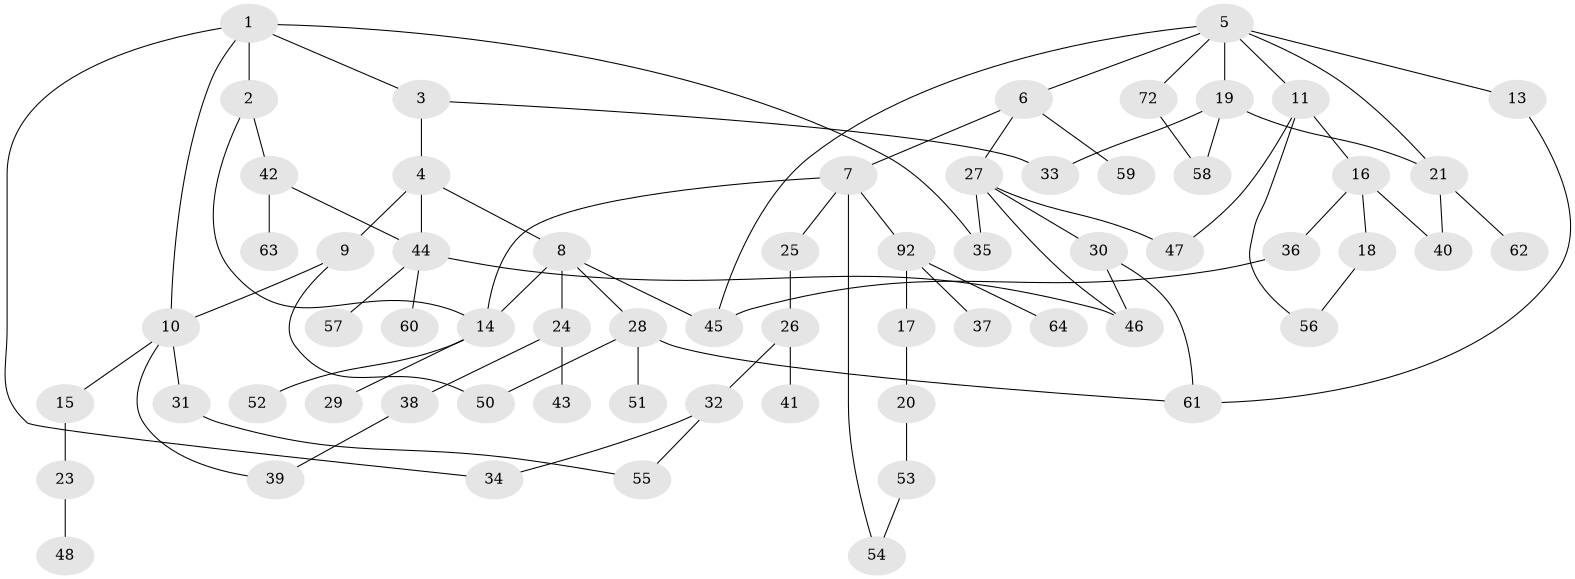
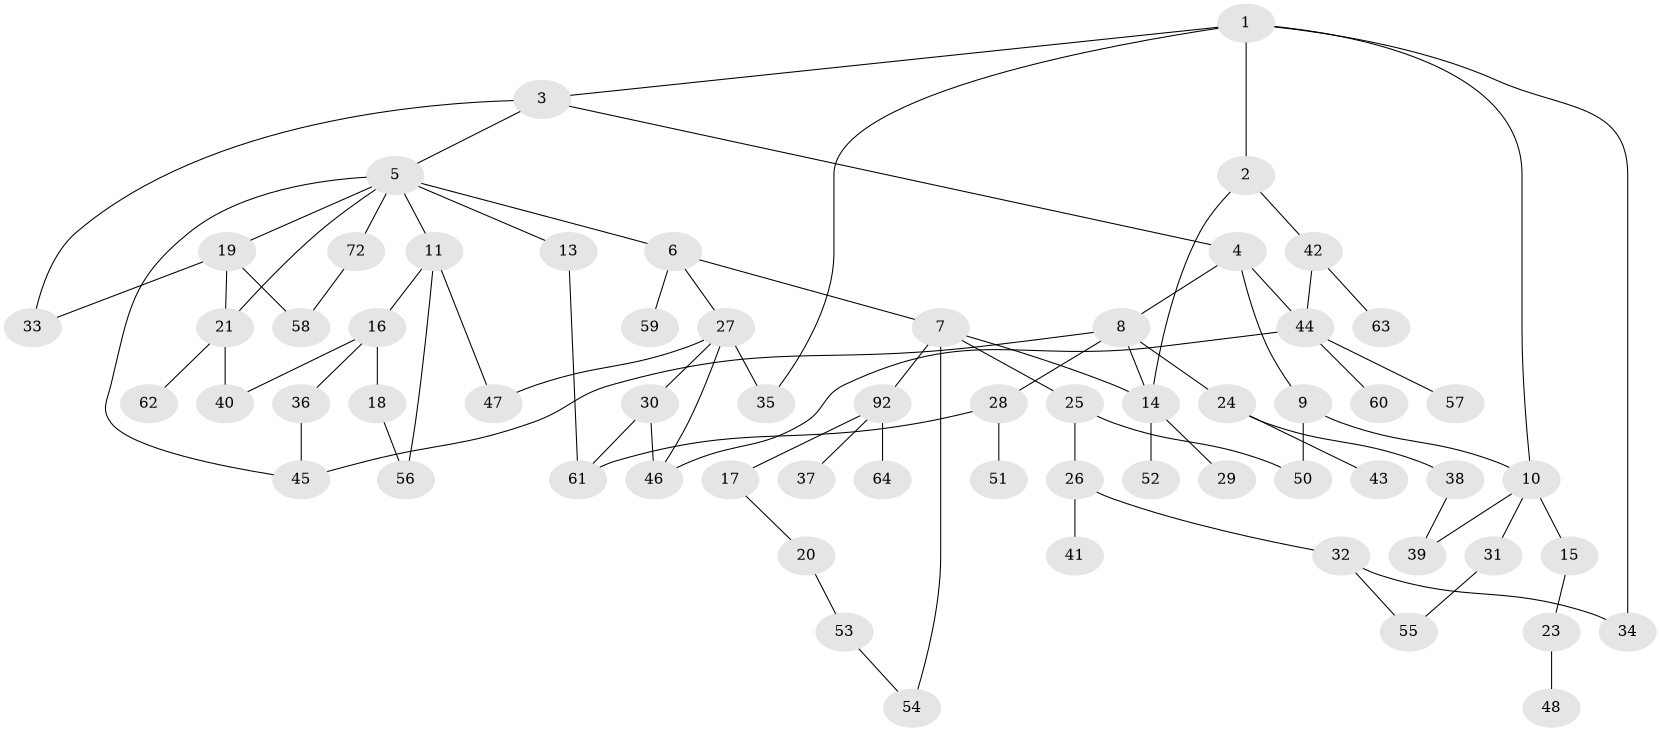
edge "3" -- "5": added
edge "28" -- "50": now "25" -- "50"
